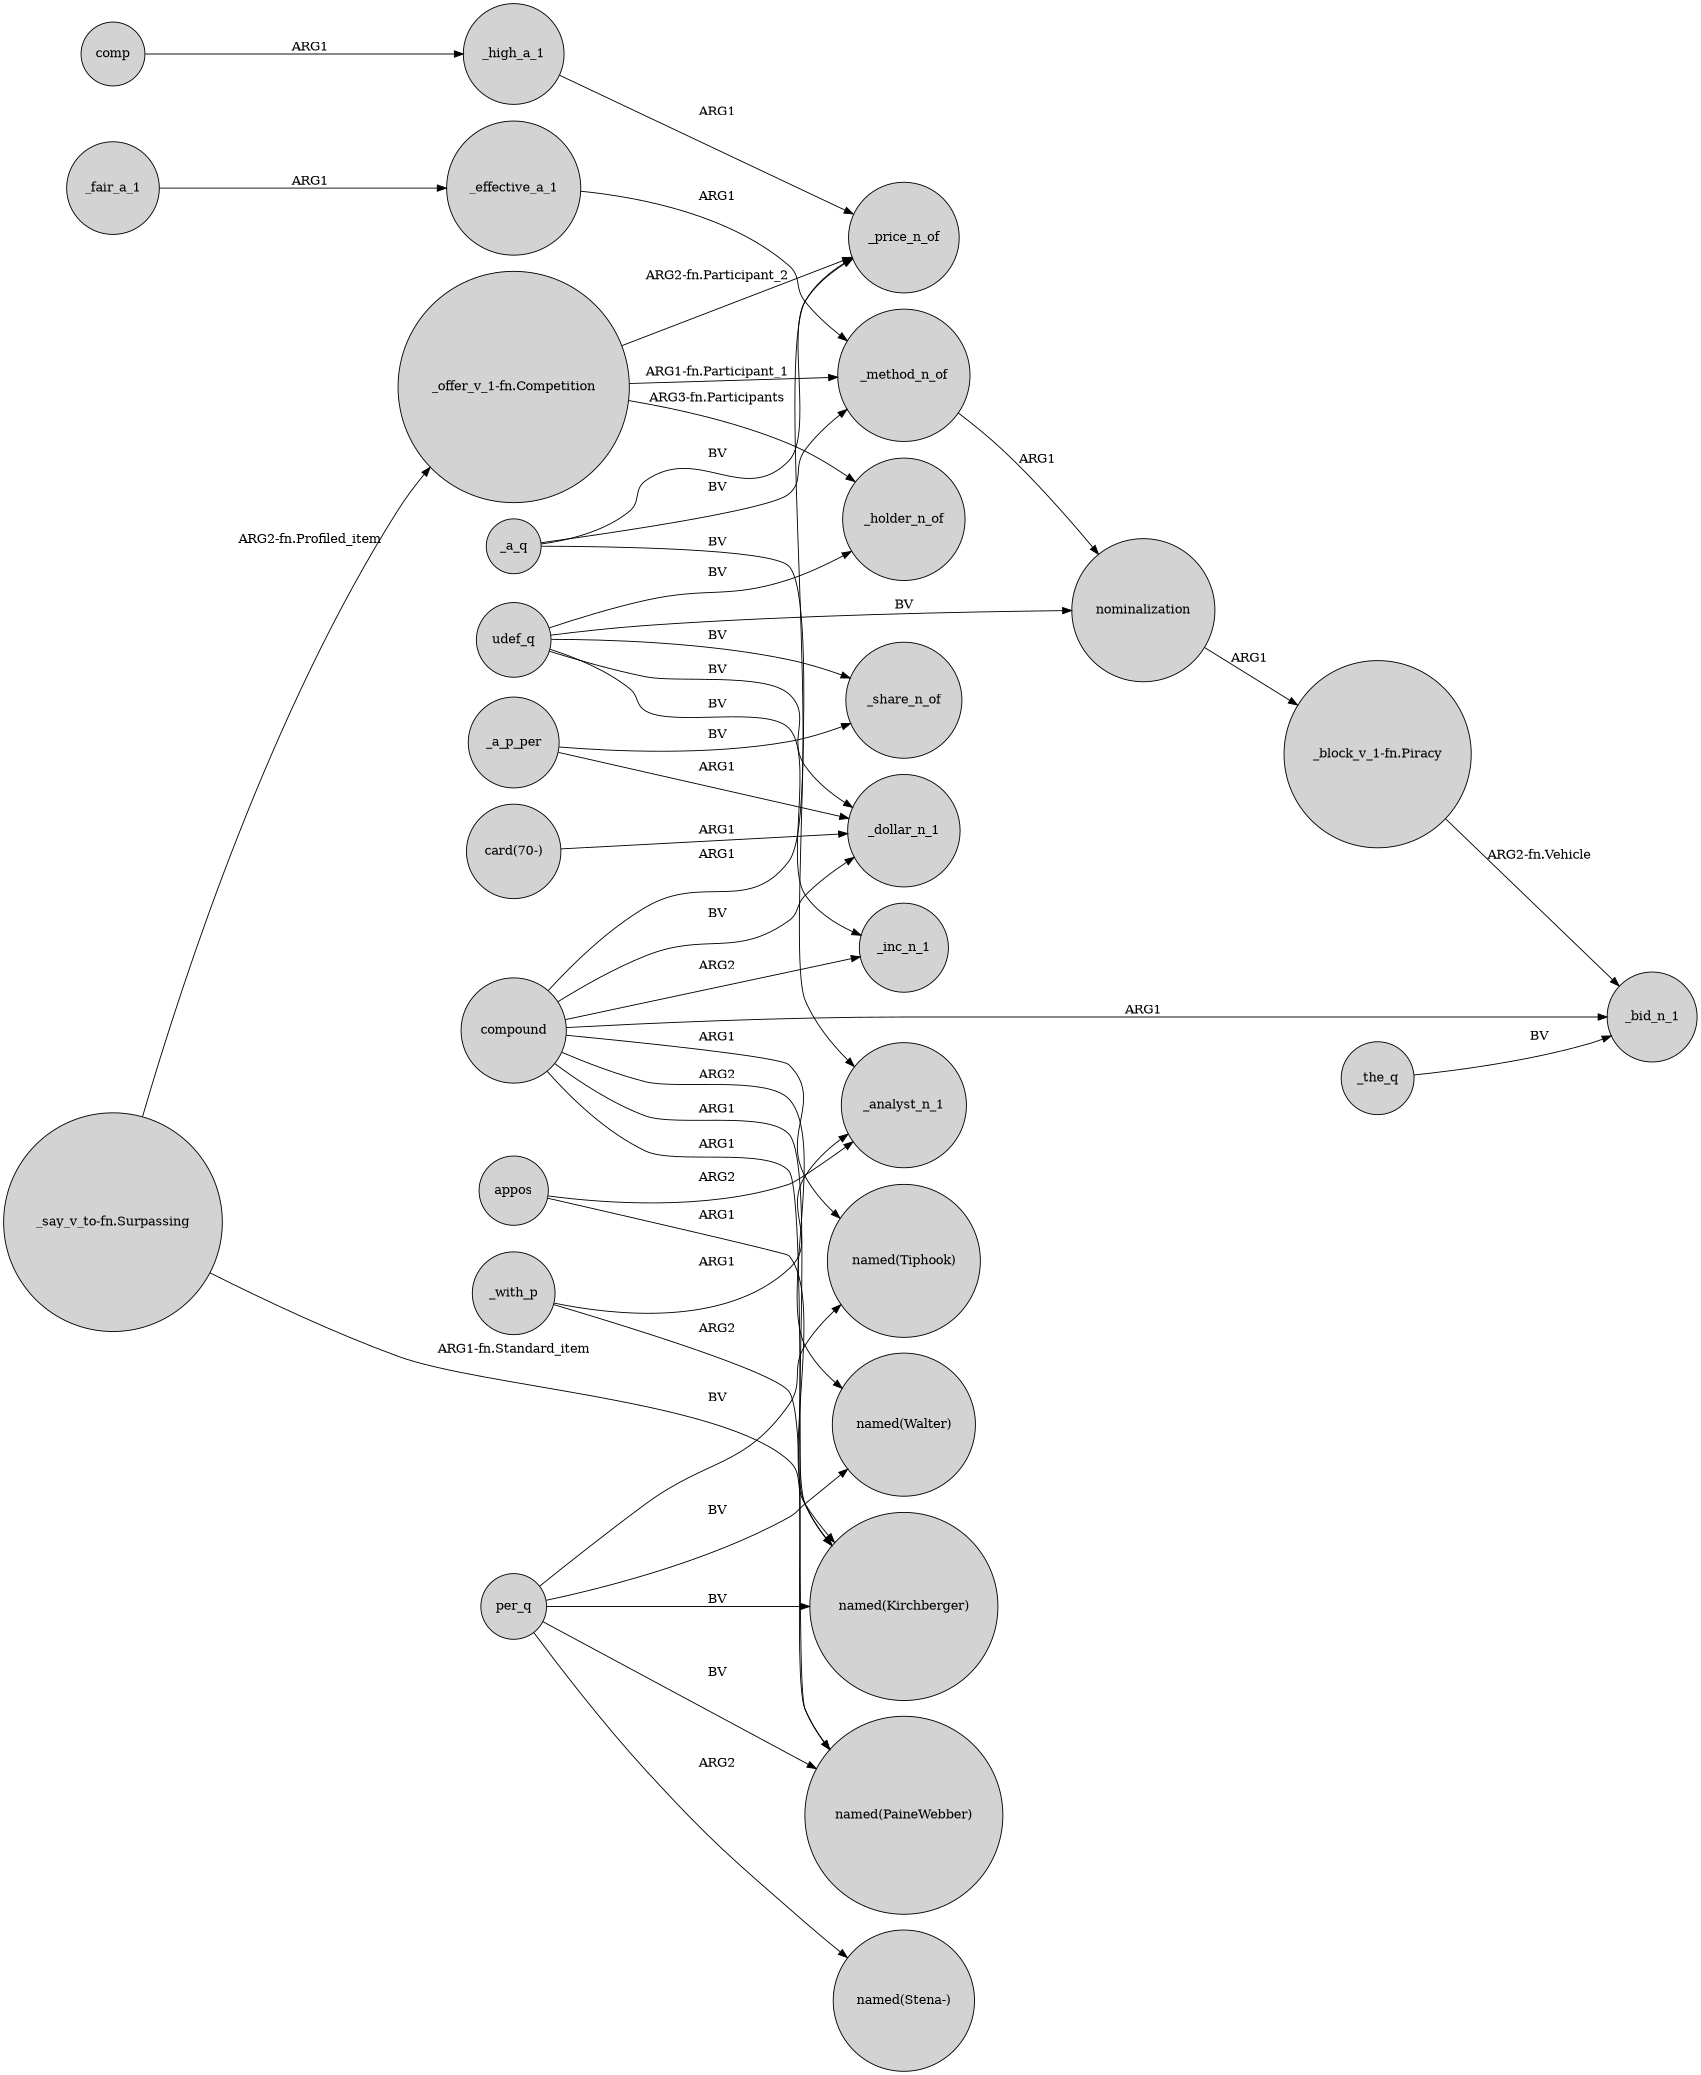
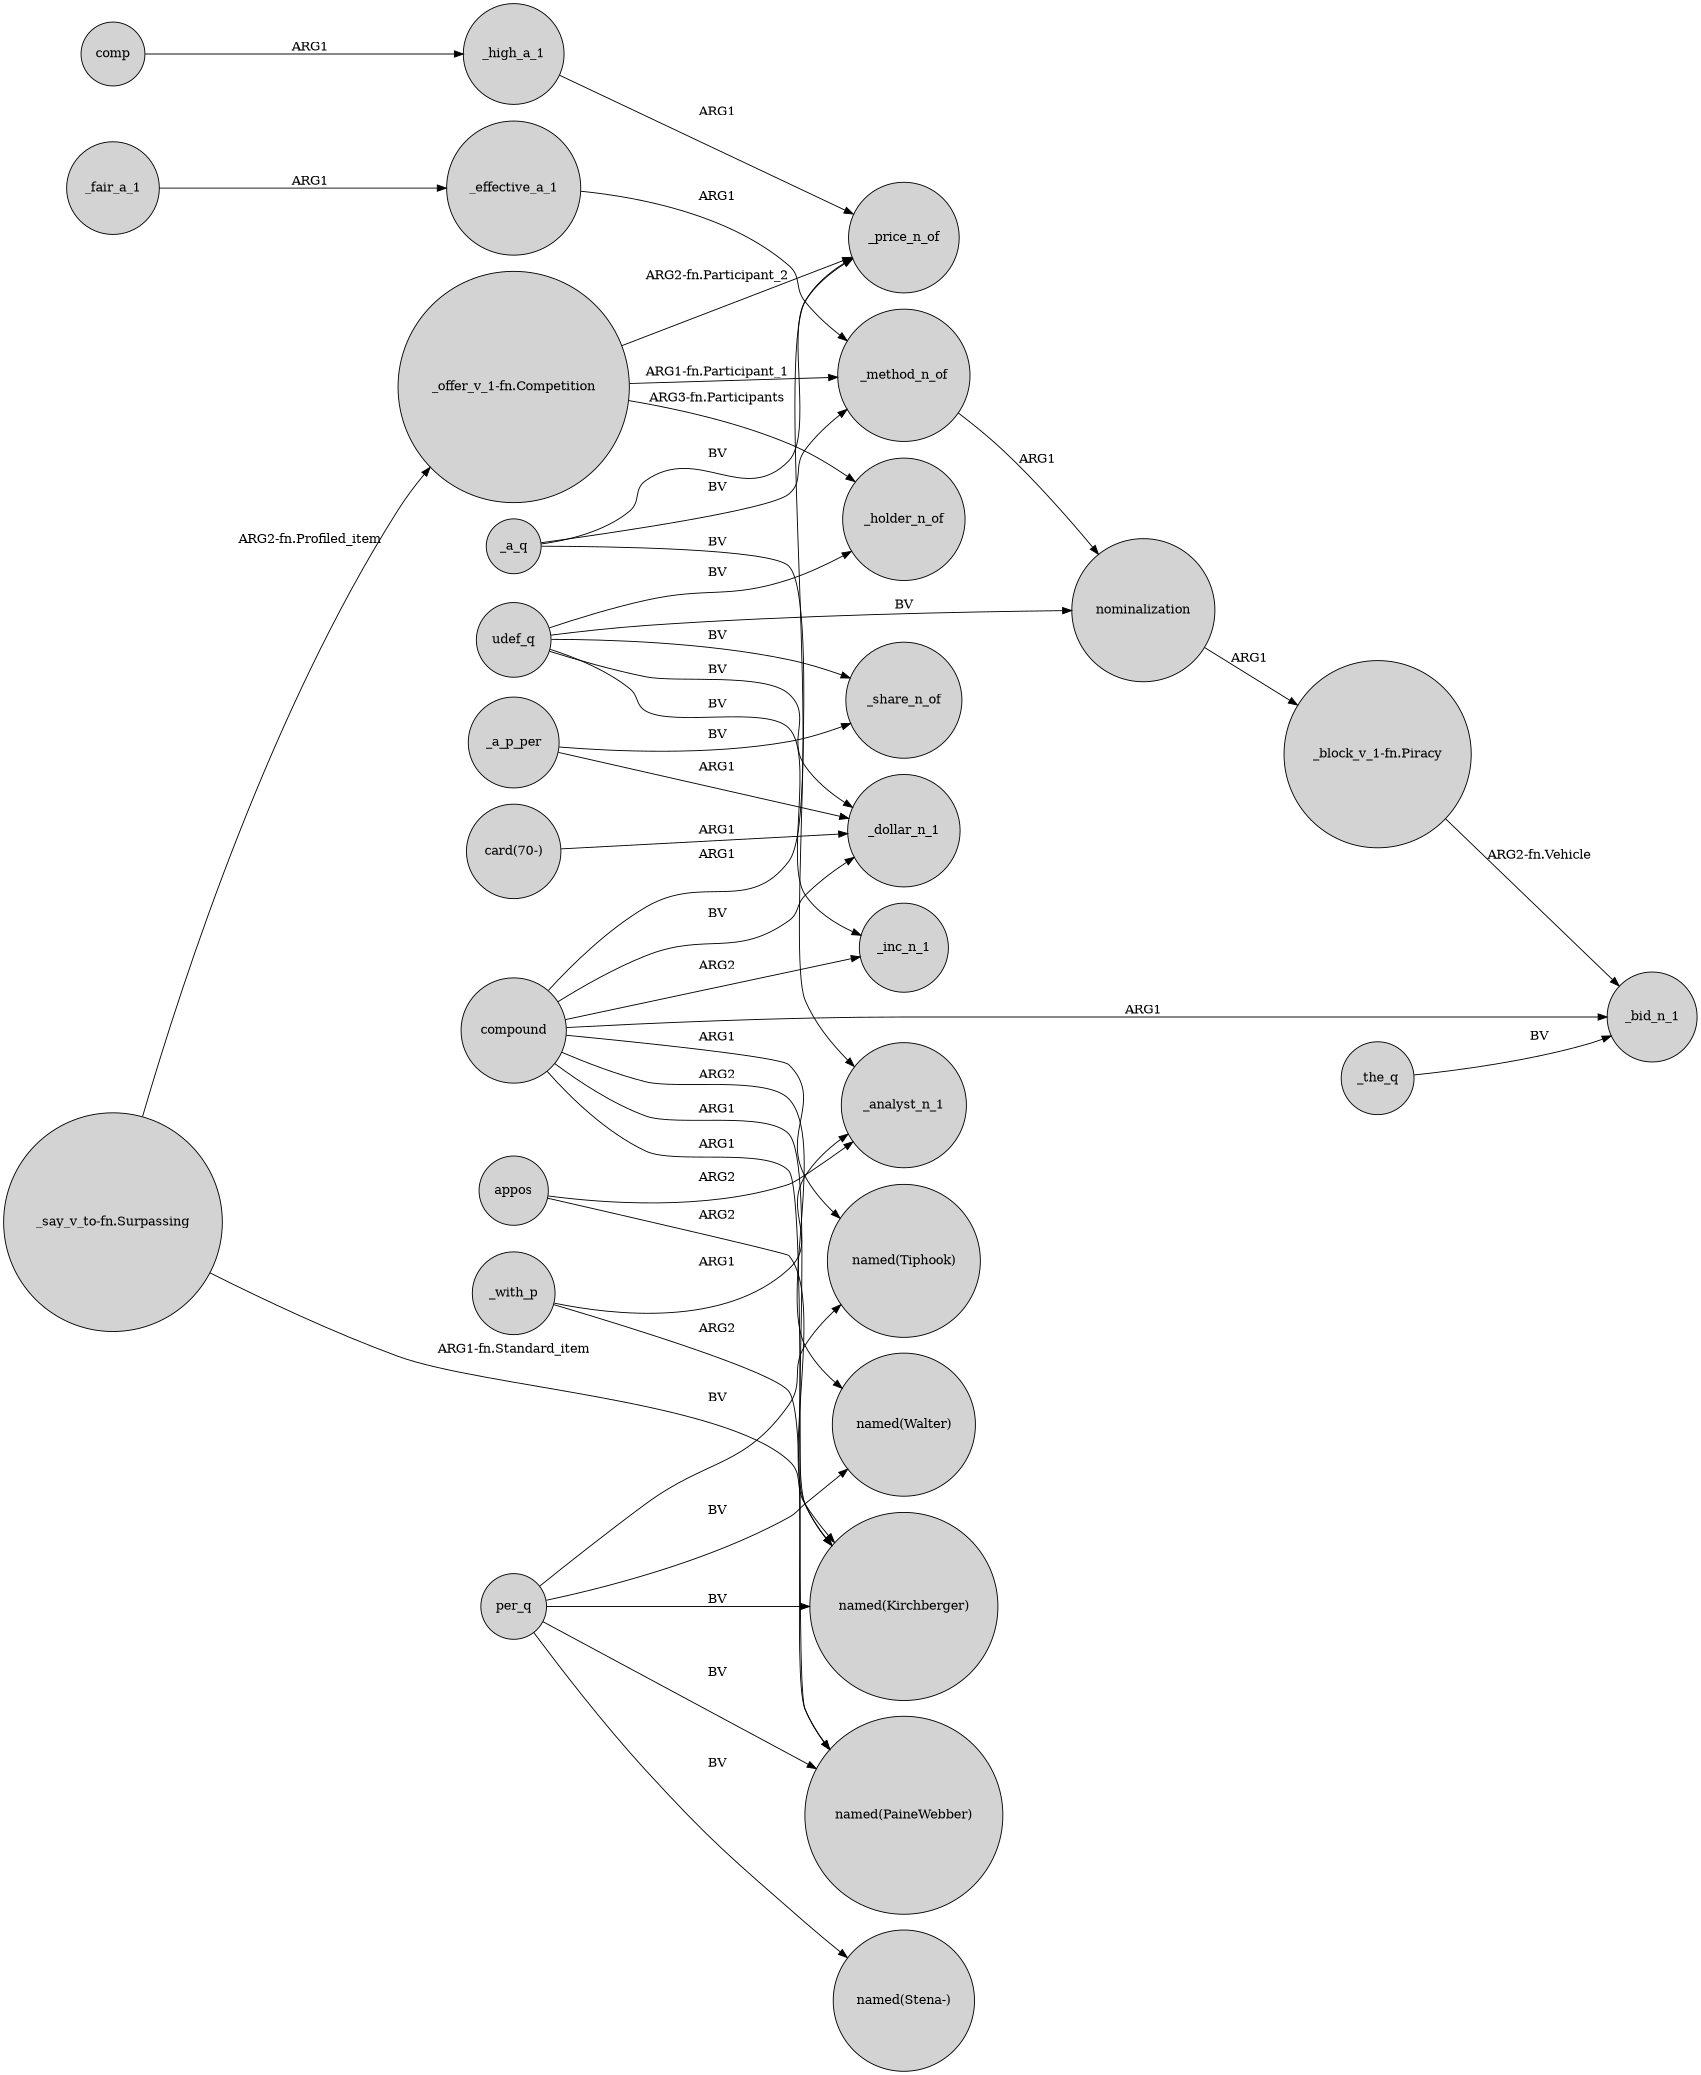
edge "appos" -> "named(Kirchberger)": label "ARG1" -> "ARG2"
edge "per_q" -> "named(Stena-)": label "ARG2" -> "BV"
